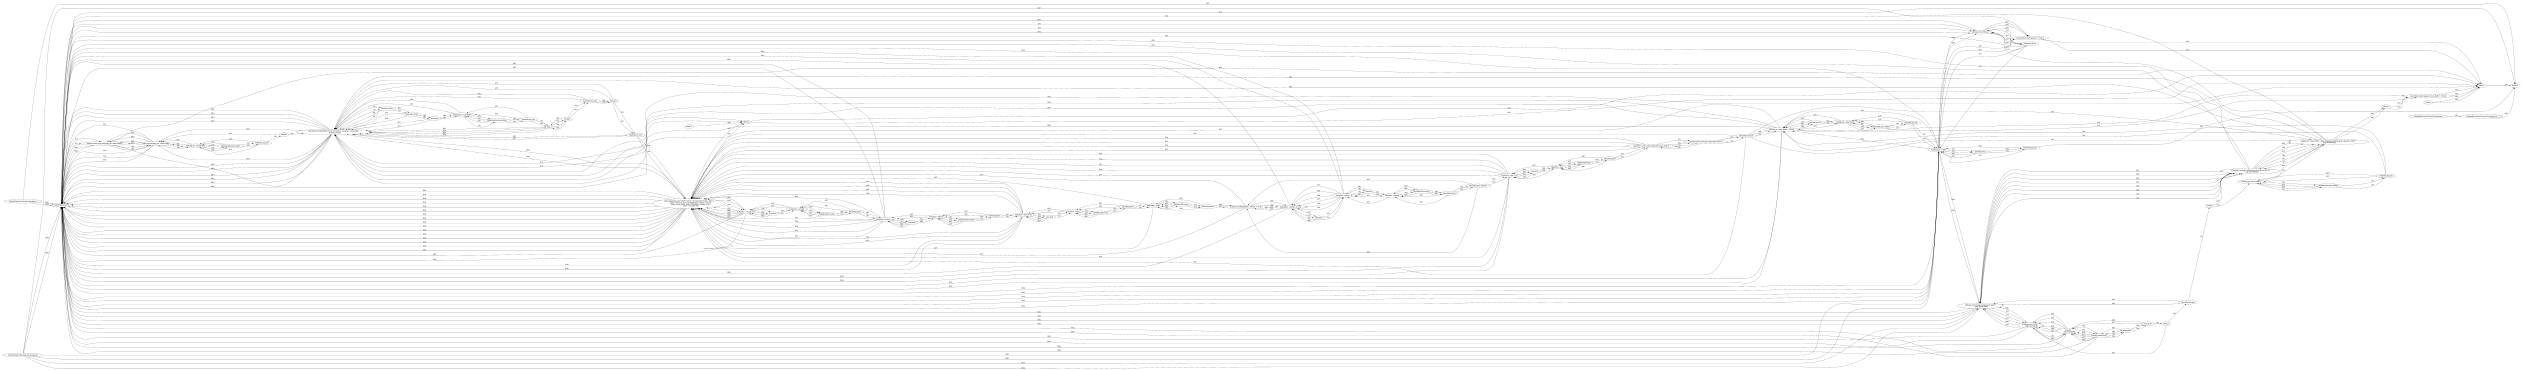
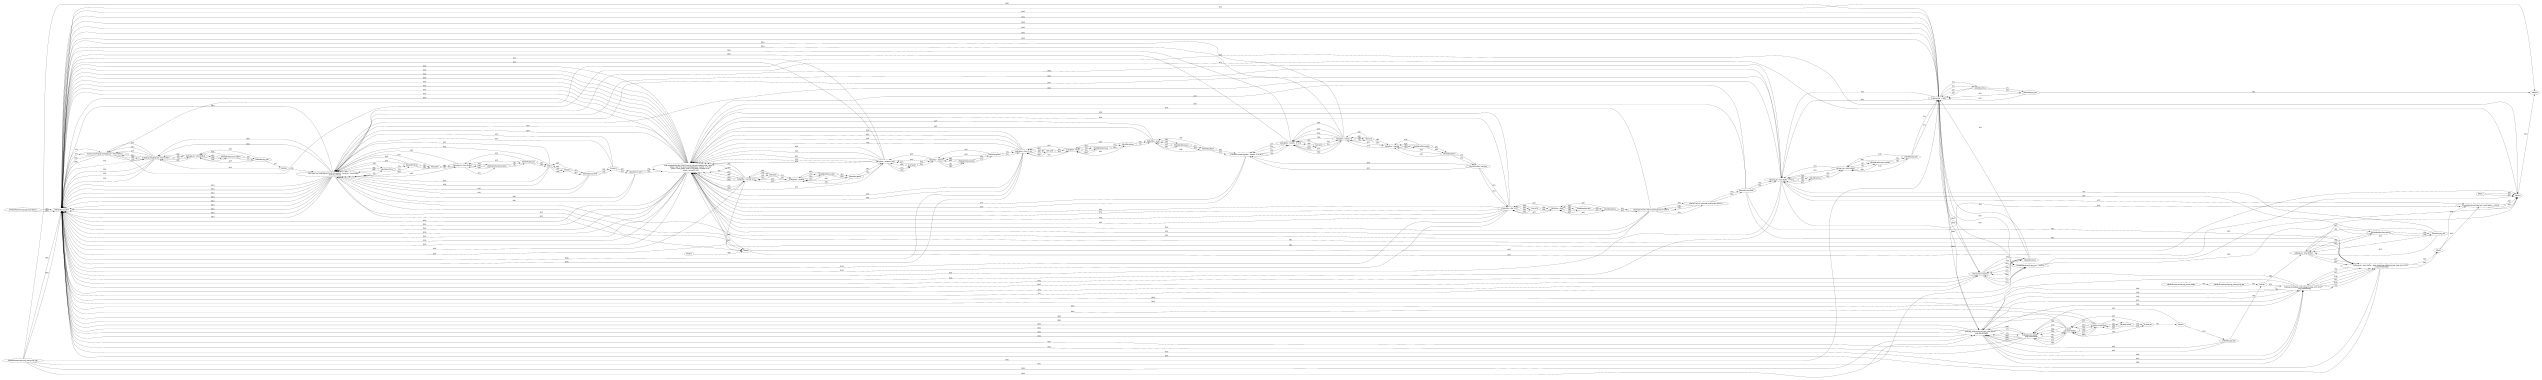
edge "(MethodParameterIn,png_timep ptime)" -> "1000100": removed, label "AST:"
edge "(MethodParameterOut,png_structp png_ptr)" -> "1000100": now "(MethodParameterOut,png_structp png_ptr)" -> "1000123"
